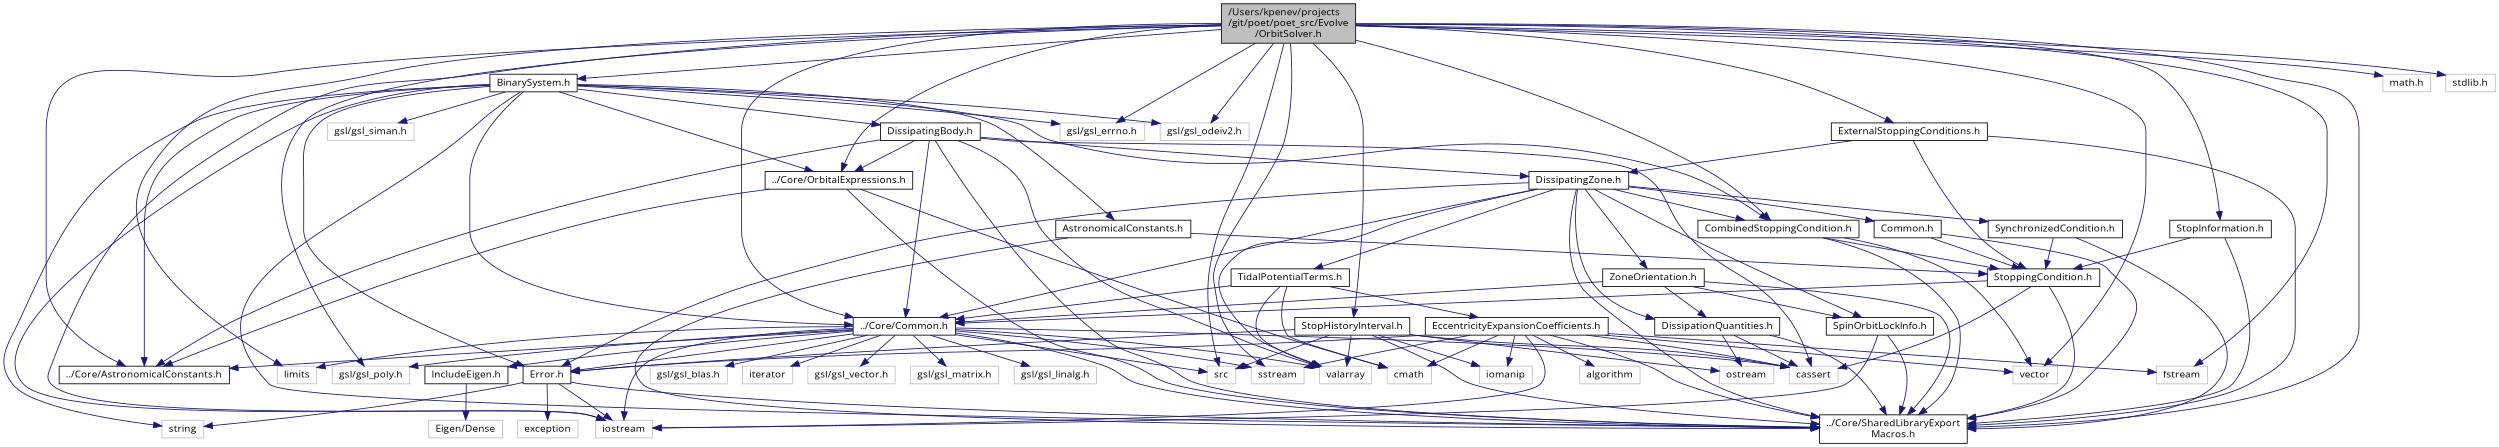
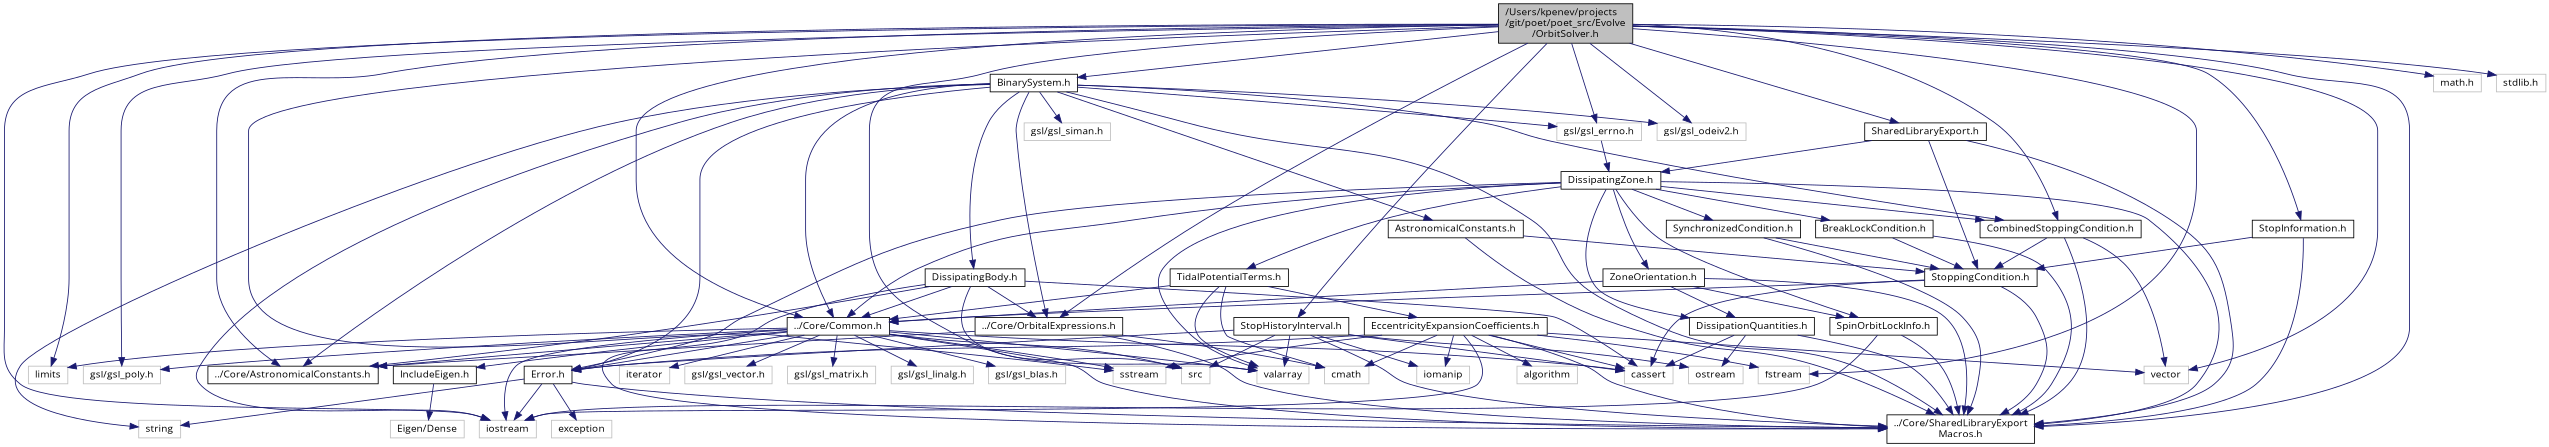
node "ExternalStoppingConditions.h": label "ExternalStoppingConditions.h" -> "SharedLibraryExport.h"
edge "DissipatingBody.h" -> "DissipatingZone.h": now "gsl/gsl_errno.h" -> "DissipatingZone.h"
node "Common.h": label "Common.h" -> "BreakLockCondition.h"
